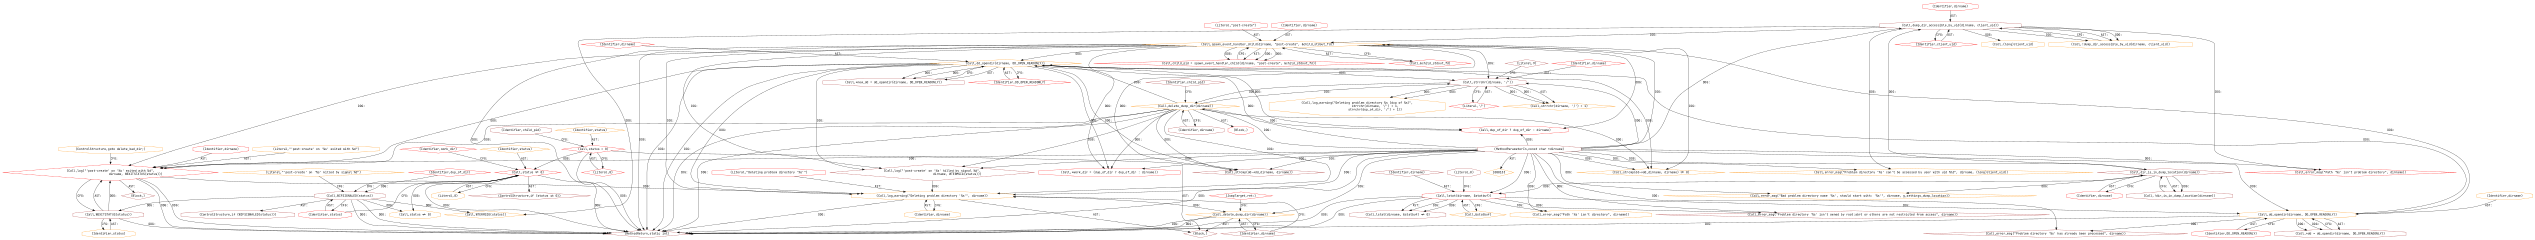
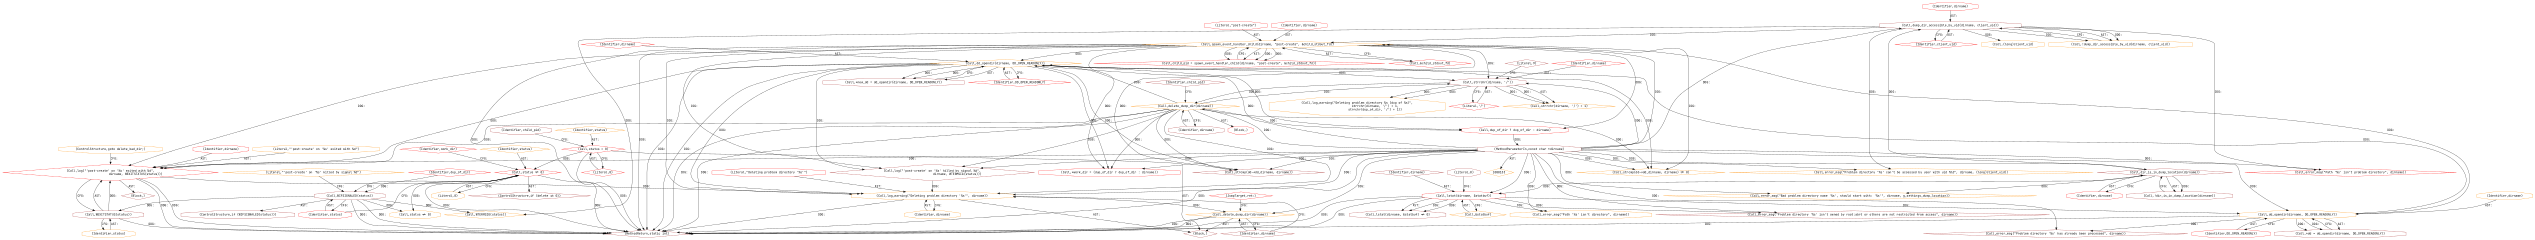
edge "(MethodParameterIn,const char *dirname)" -> "(Call,dup_of_dir ? dup_of_dir : dirname)": reversed
node "(ControlStructure,if (status != 0))": label "(ControlStructure,if (status != 0))" -> "(ControlStructure,if (delete != 0))"
